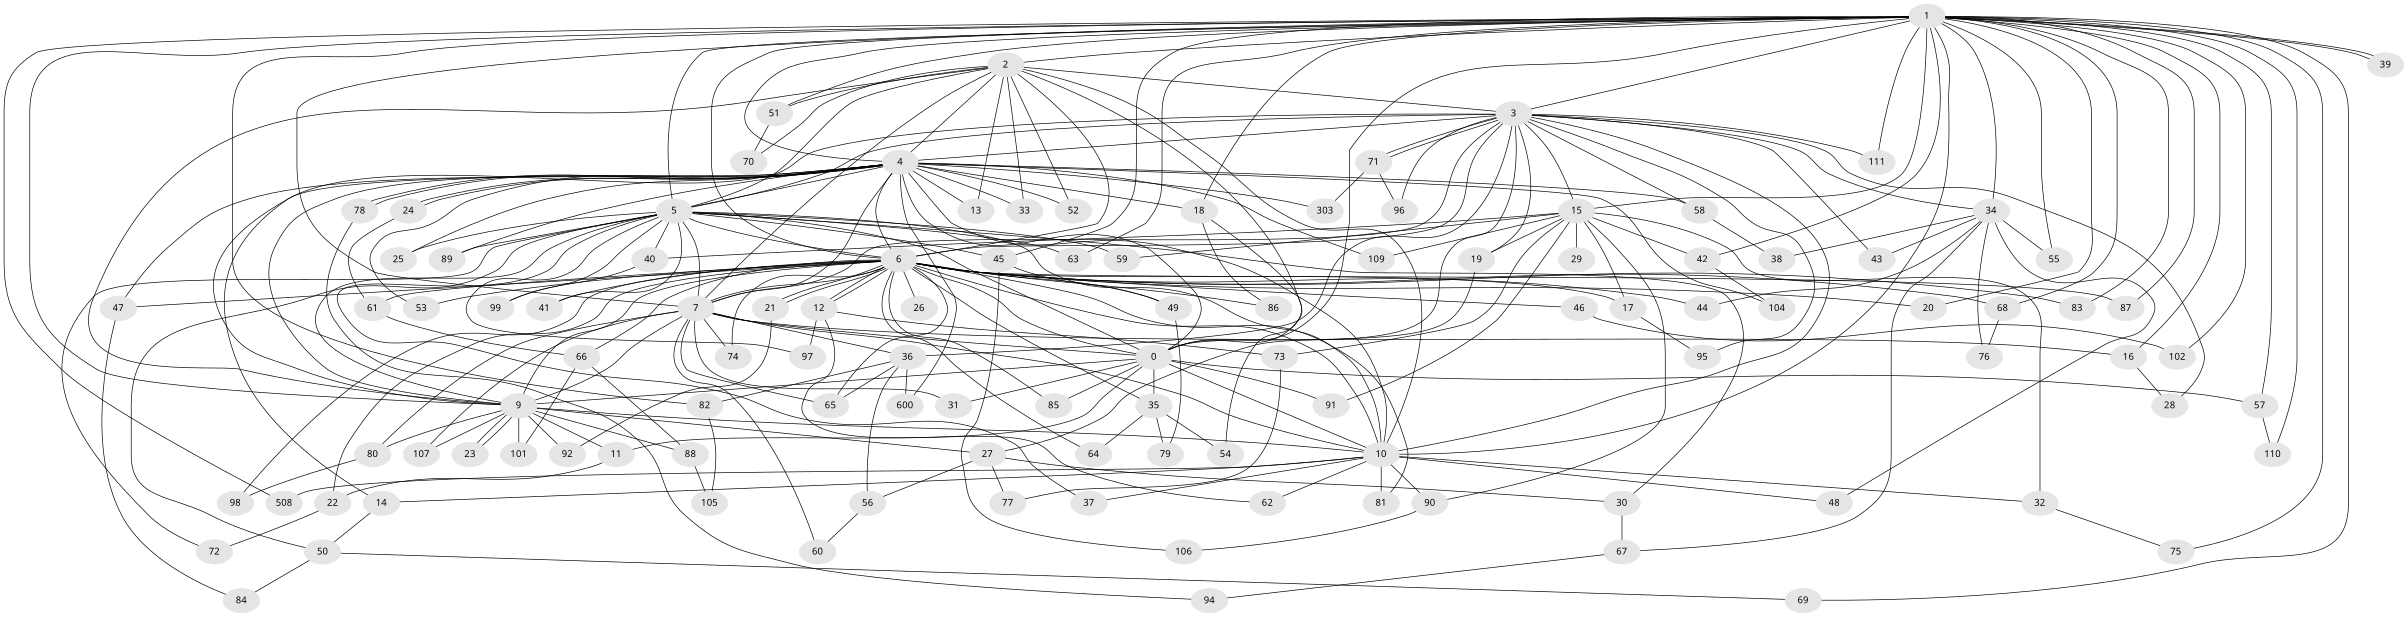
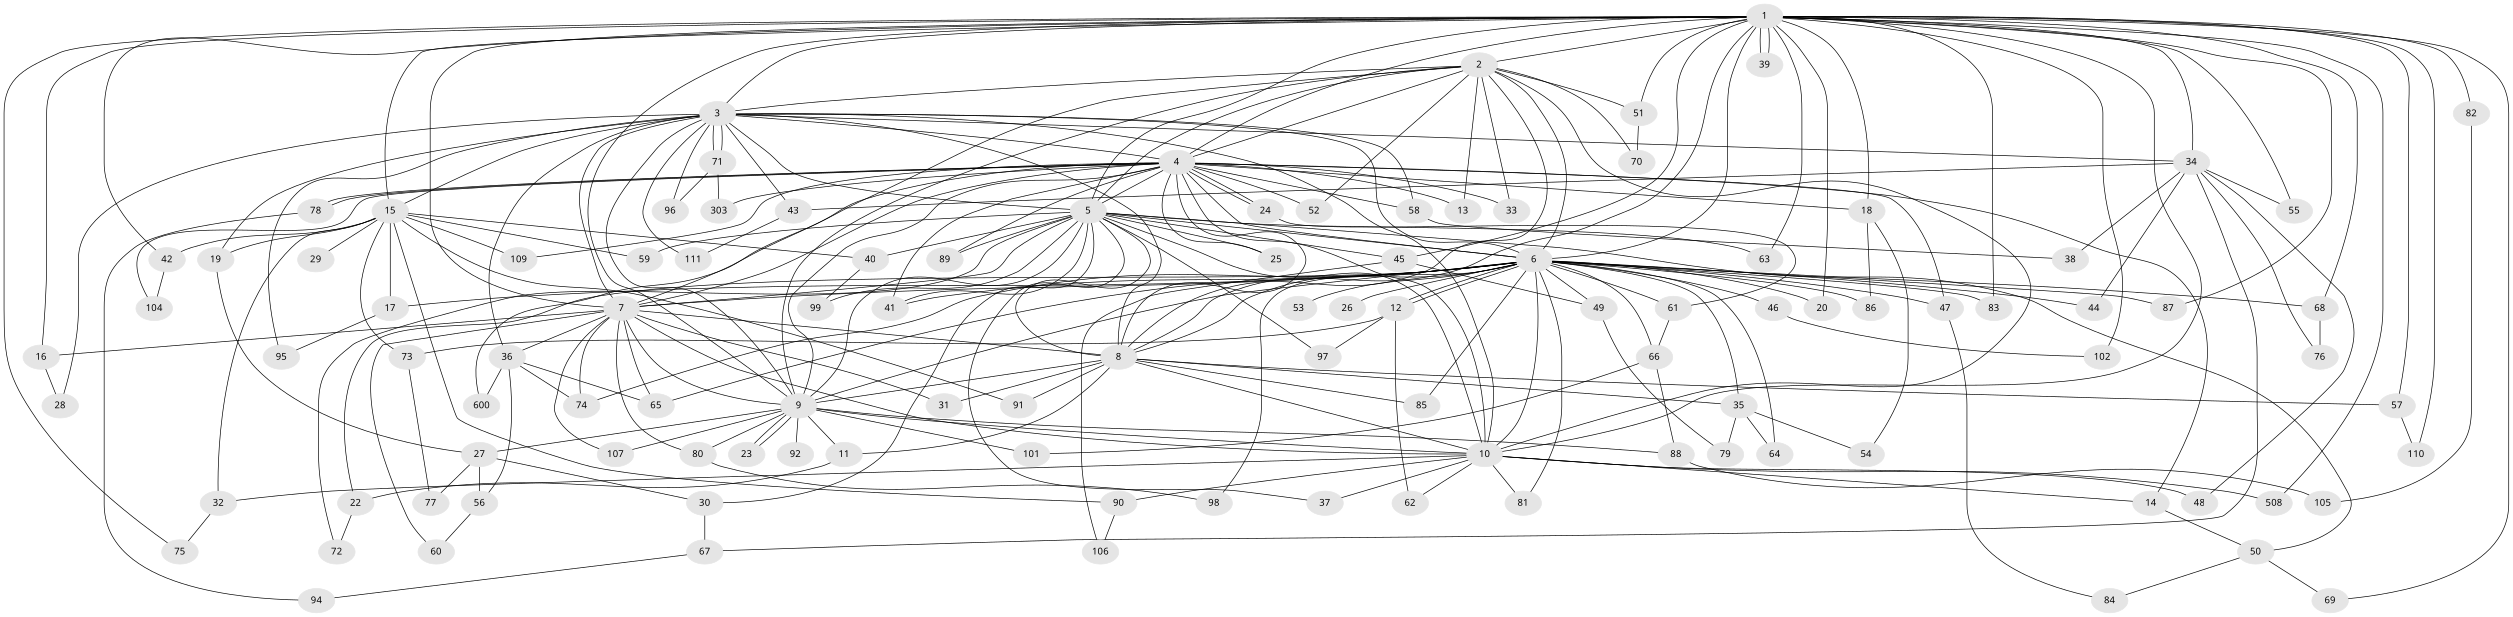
edge "1" -- "111": now "43" -- "111"
edge "4" -- "53": now "4" -- "41"
node "21": removed
node "0": label "0" -> "8"
edge "36" -- "82": now "36" -- "74"
